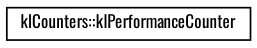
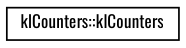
node "klCounters::klPerformanceCounter": label "klCounters::klPerformanceCounter" -> "klCounters::klCounters"
